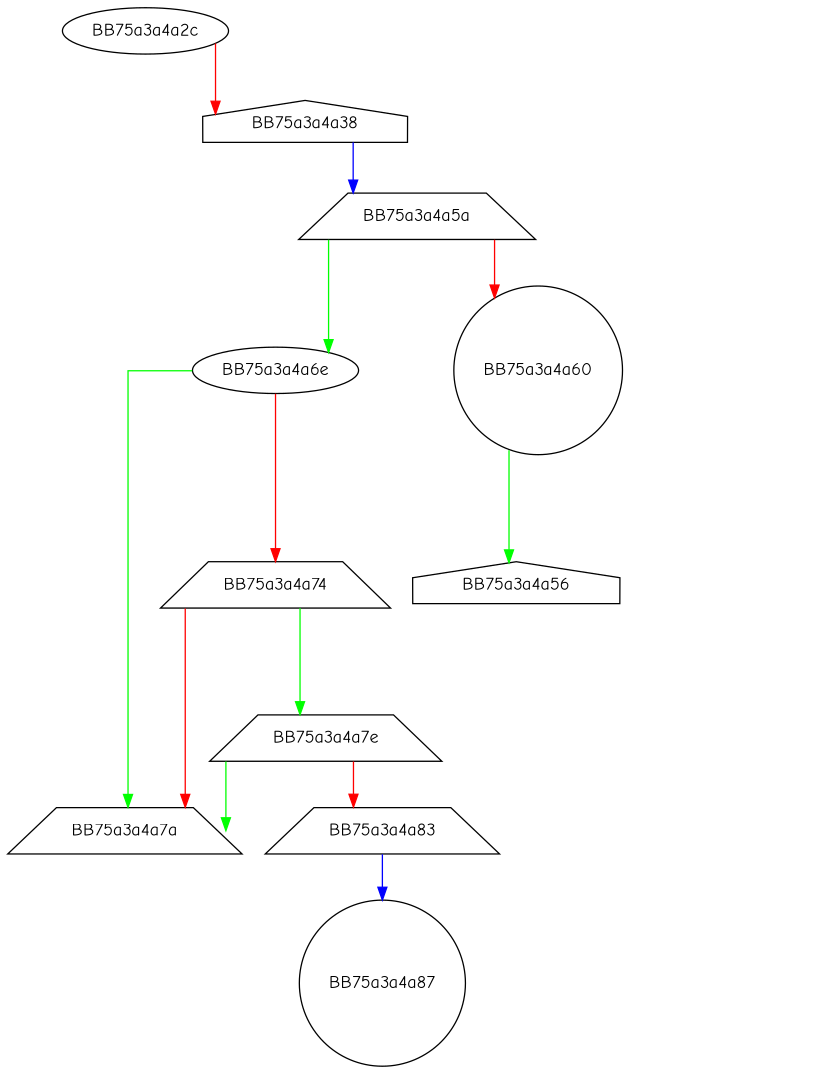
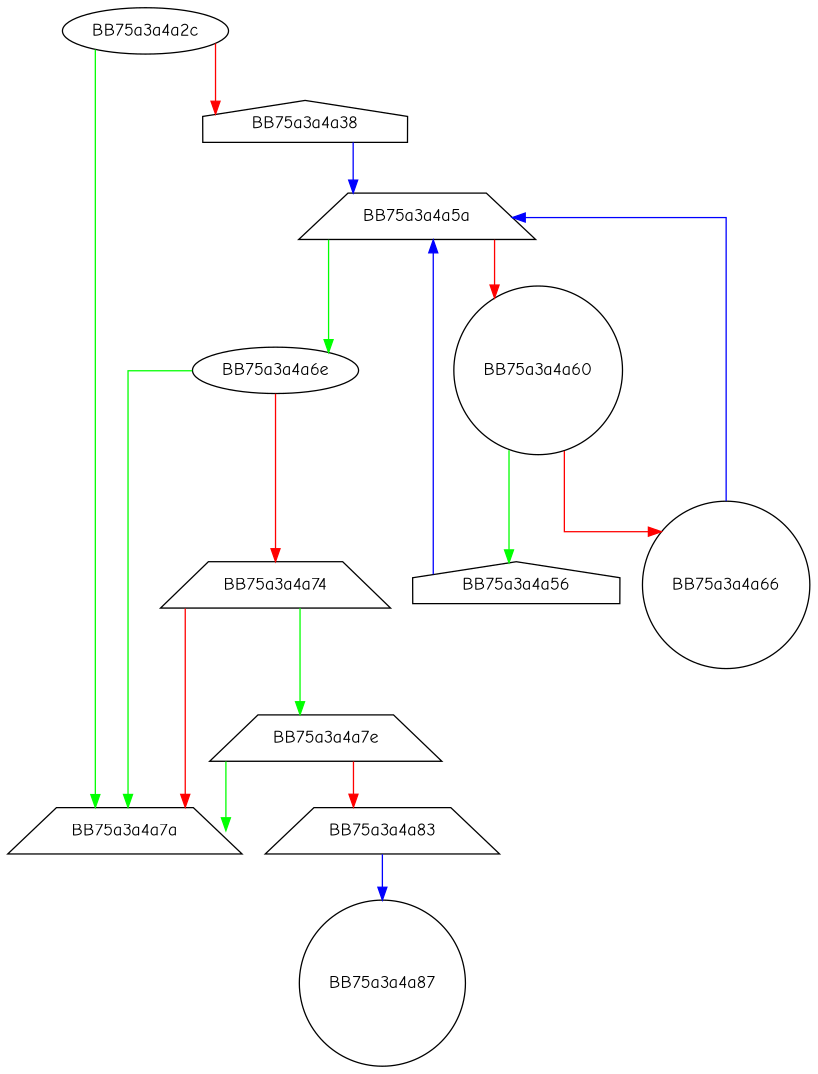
edge "BB75a3a4a56" -> "BB75a3a4a5a": added
edge "BB75a3a4a2c" -> "BB75a3a4a7a": added
node "BB75a3a4a66": added
